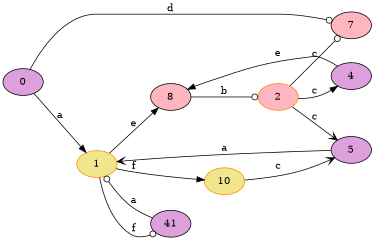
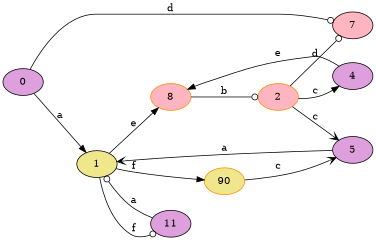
edge "2" -> "7": label "c" -> "d"
node "8": color black -> darkorange
node "1": color darkorange -> black
node "10": label "10" -> "90"
node "41": label "41" -> "11"
